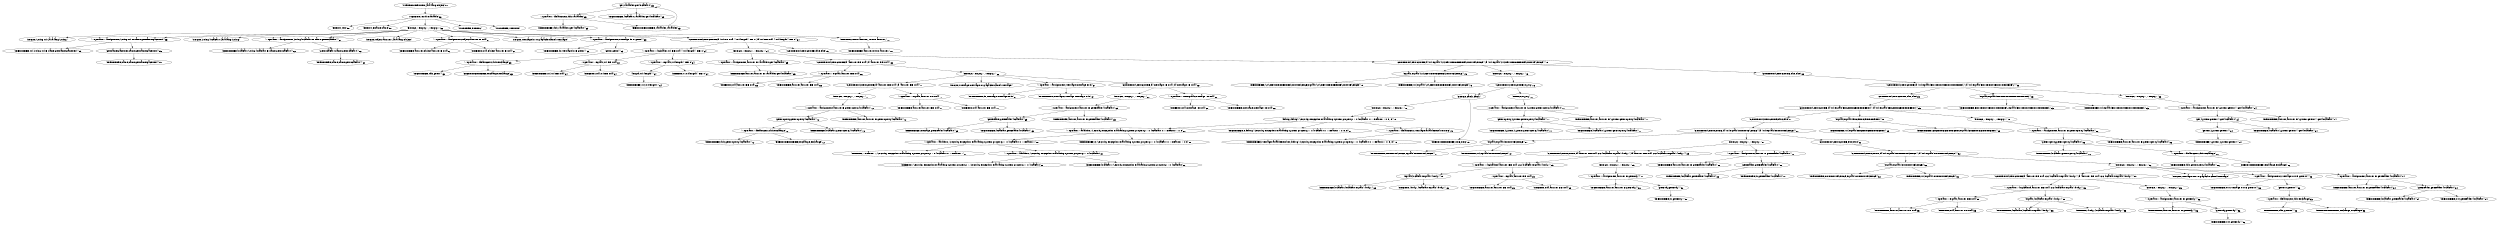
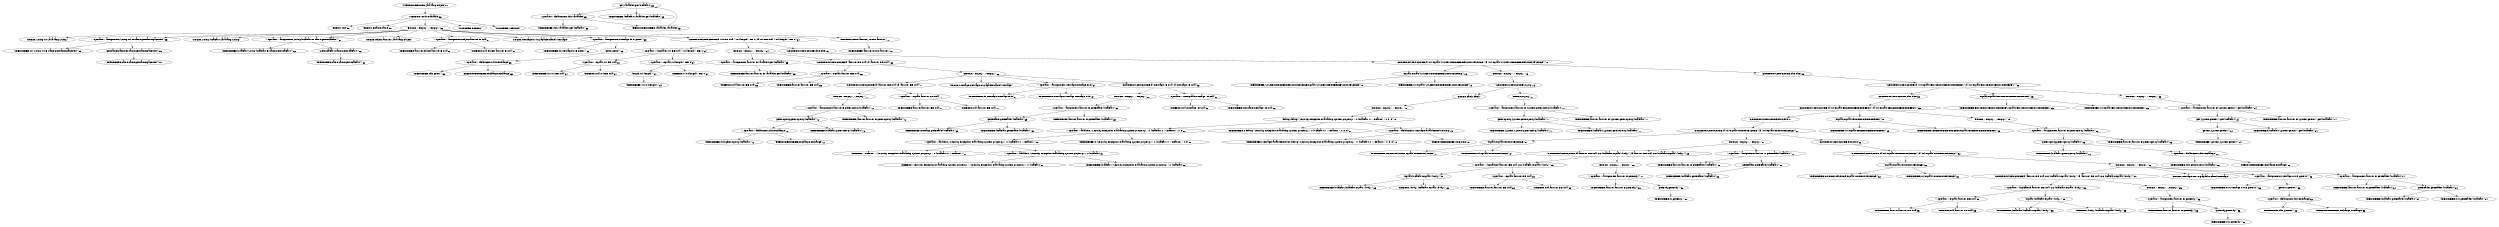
edge "(BLOCK,catch,catch)" -> "(FIELD_IDENTIFIER,LOG,LOG)": now "(<operator>.fieldAccess,MessageVariableResolver.LOG)" -> "(FIELD_IDENTIFIER,LOG,LOG)"
node "(IDENTIFIER,in,getHeader(localPart))": removed
